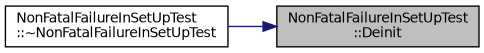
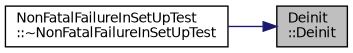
node "NonFatalFailureInSetUpTest ::Deinit": label "NonFatalFailureInSetUpTest ::Deinit" -> "Deinit ::Deinit"
